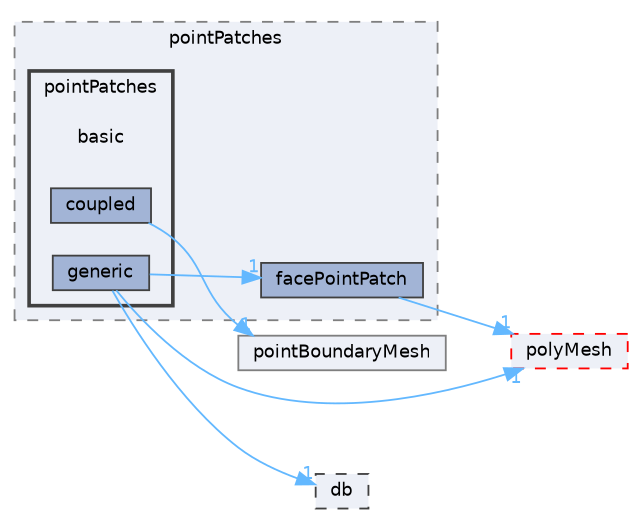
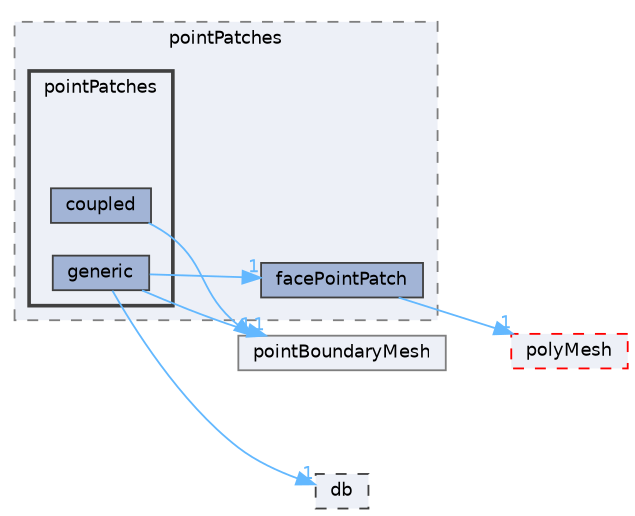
node "basic": removed
edge "generic" -> "polyMesh": now "generic" -> "pointBoundaryMesh"
